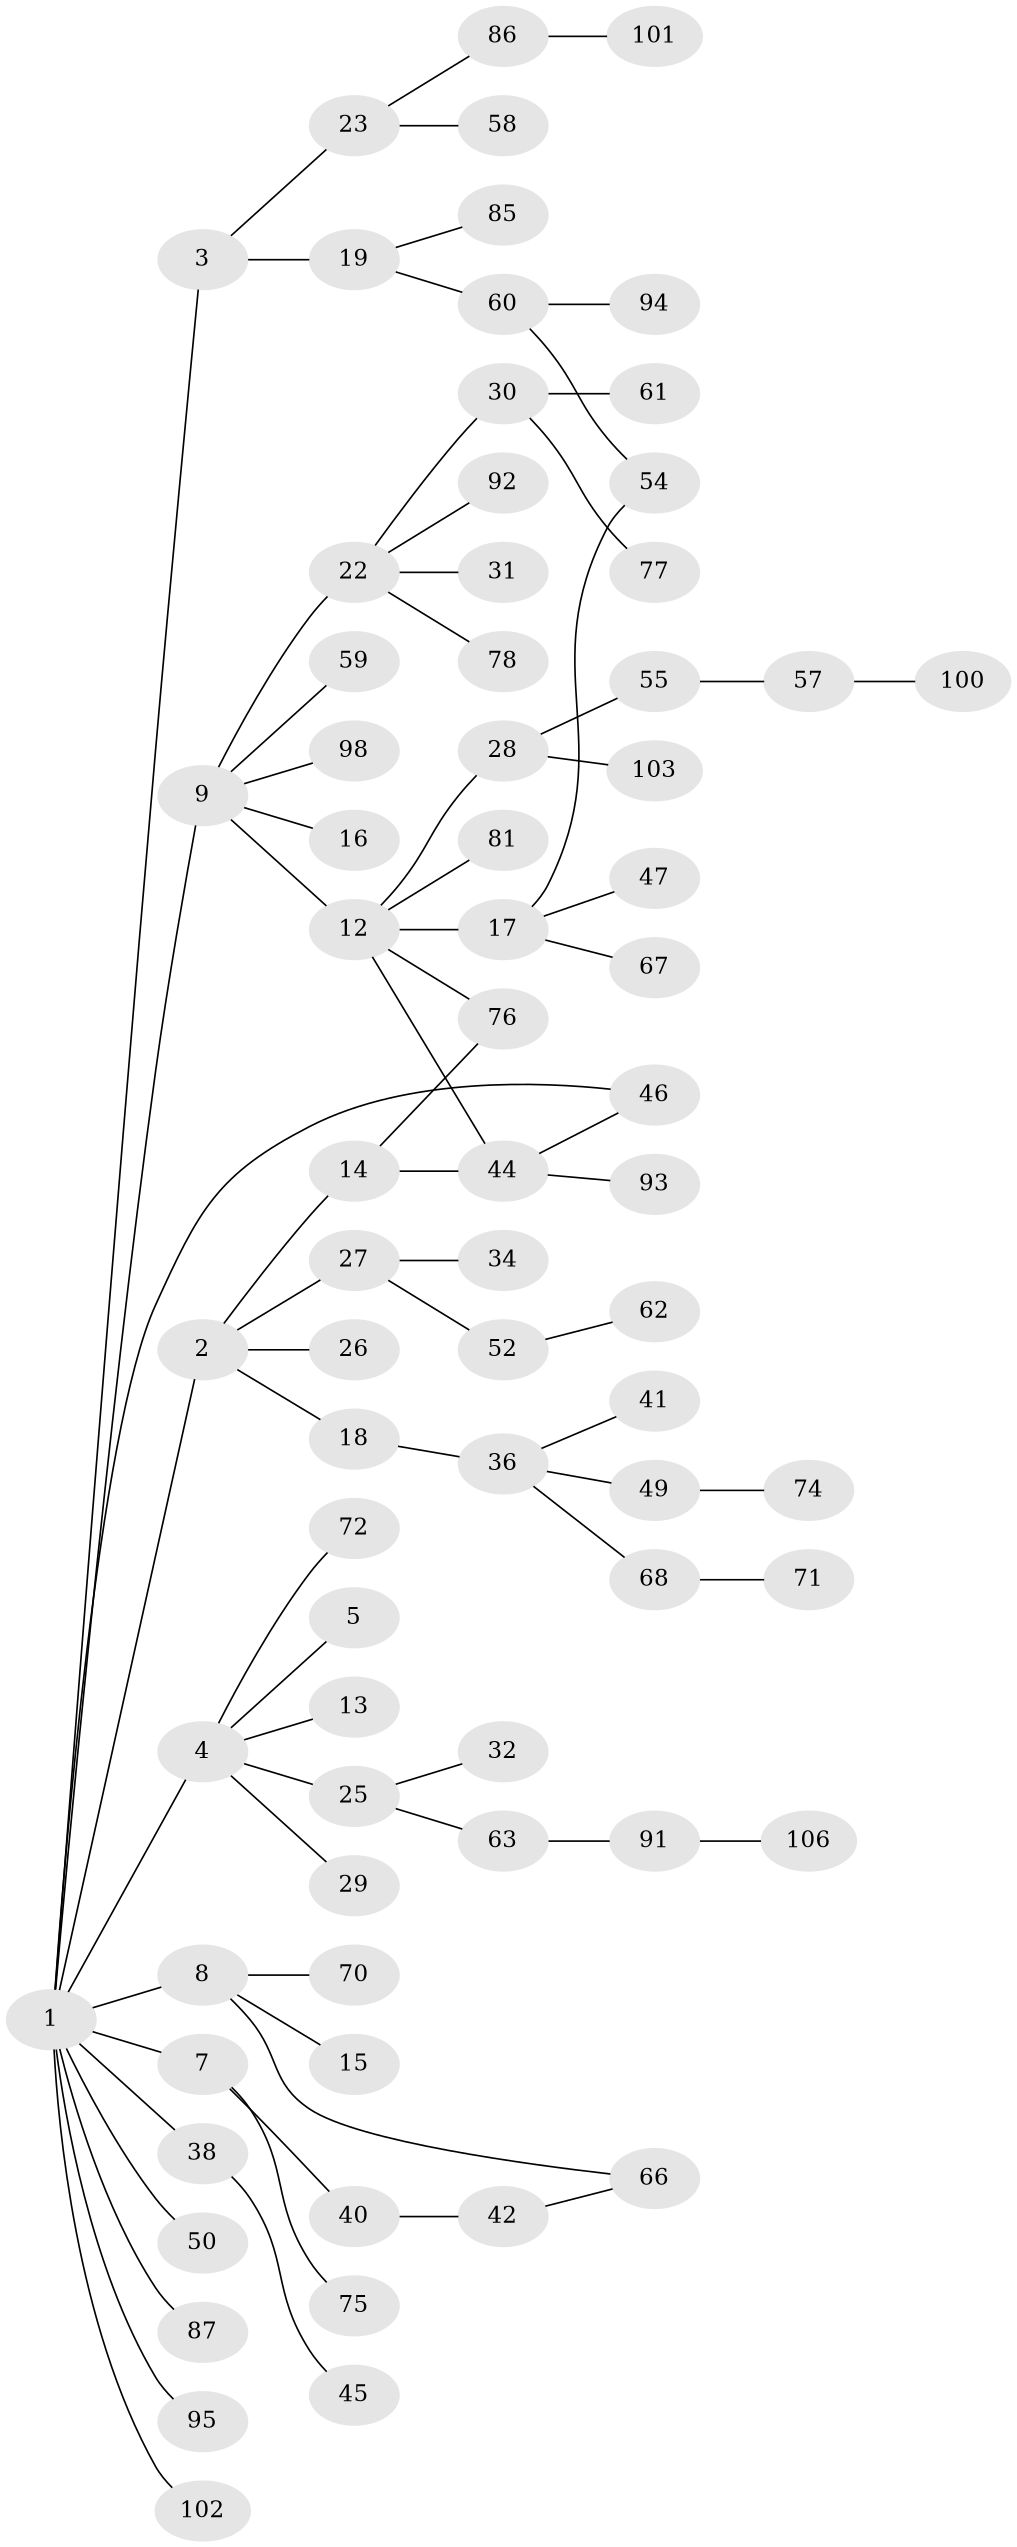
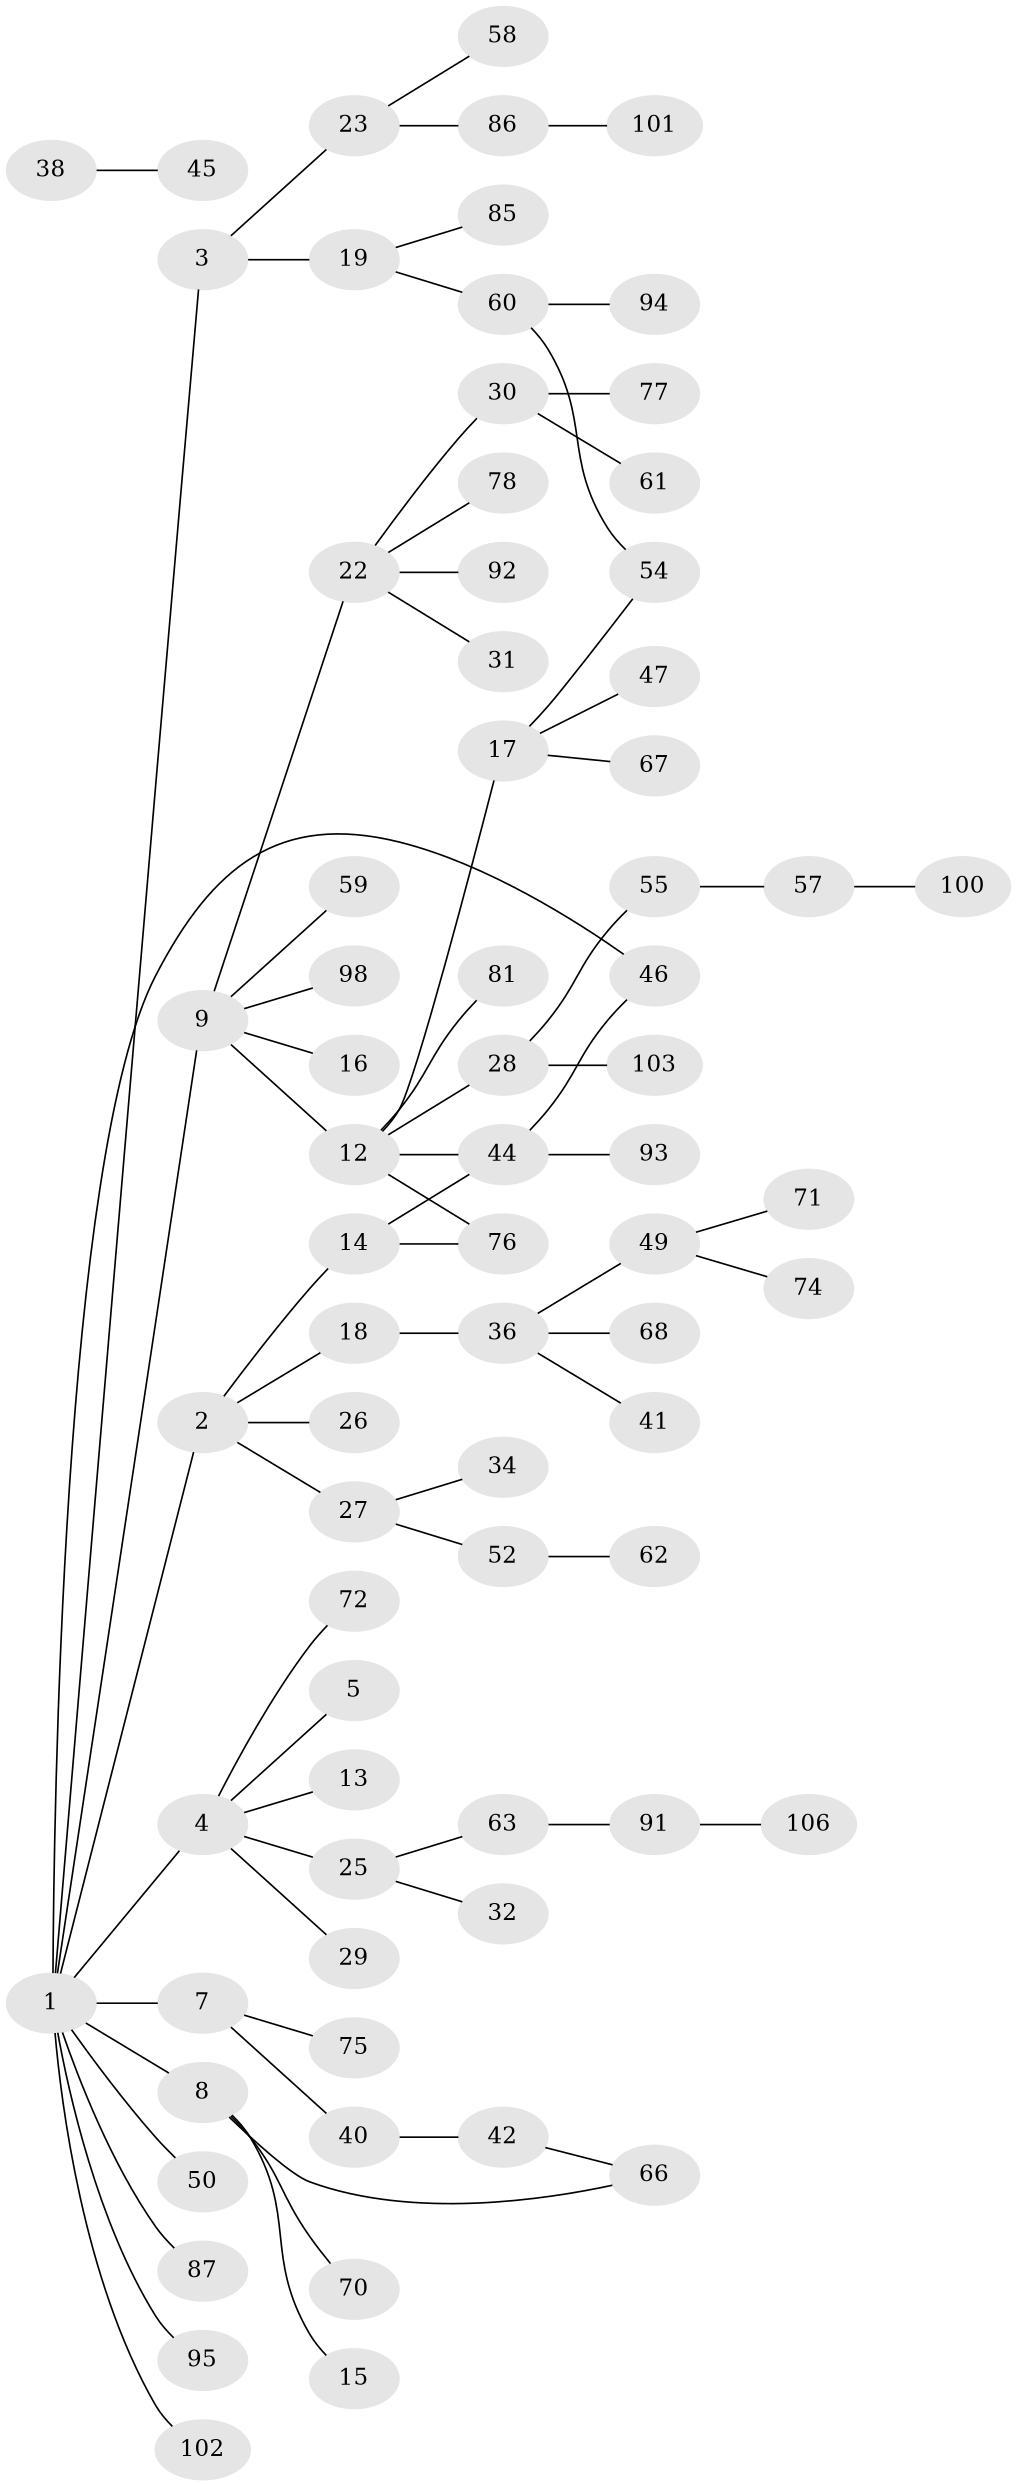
edge "68" -- "71": now "49" -- "71"
edge "1" -- "38": removed
